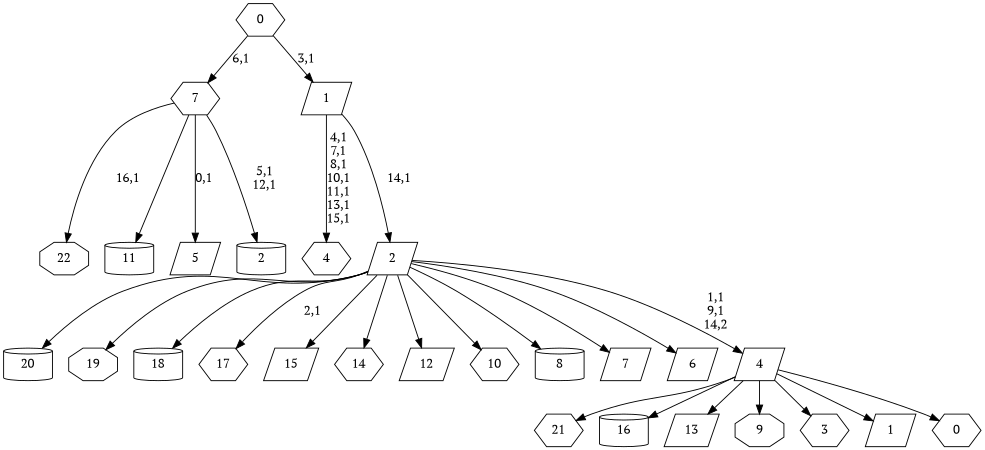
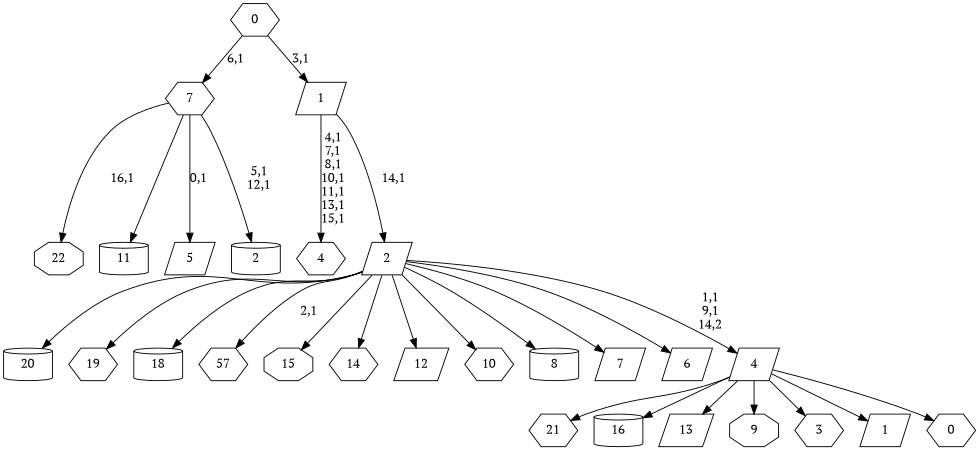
node "19": shape octagon -> hexagon
node "17": label "17" -> "57"
node "15": shape parallelogram -> octagon
